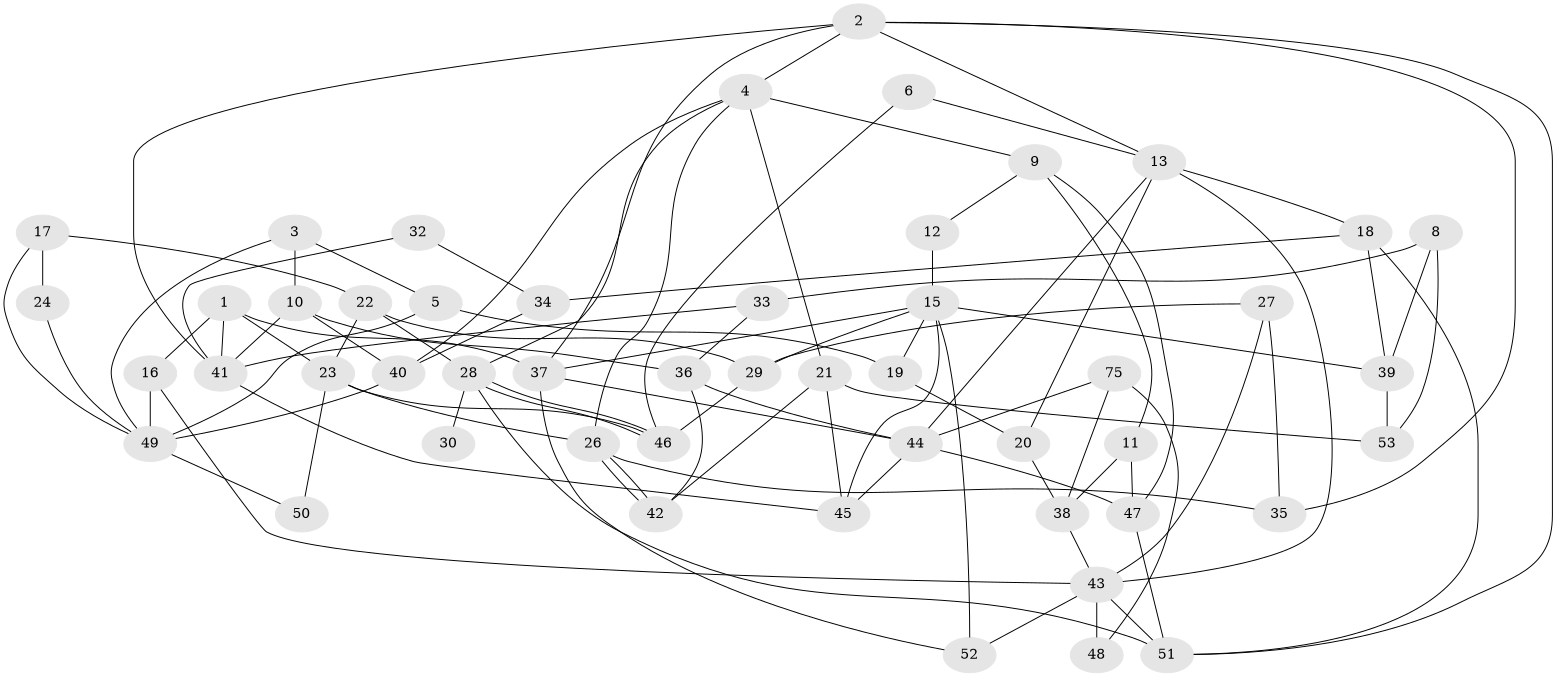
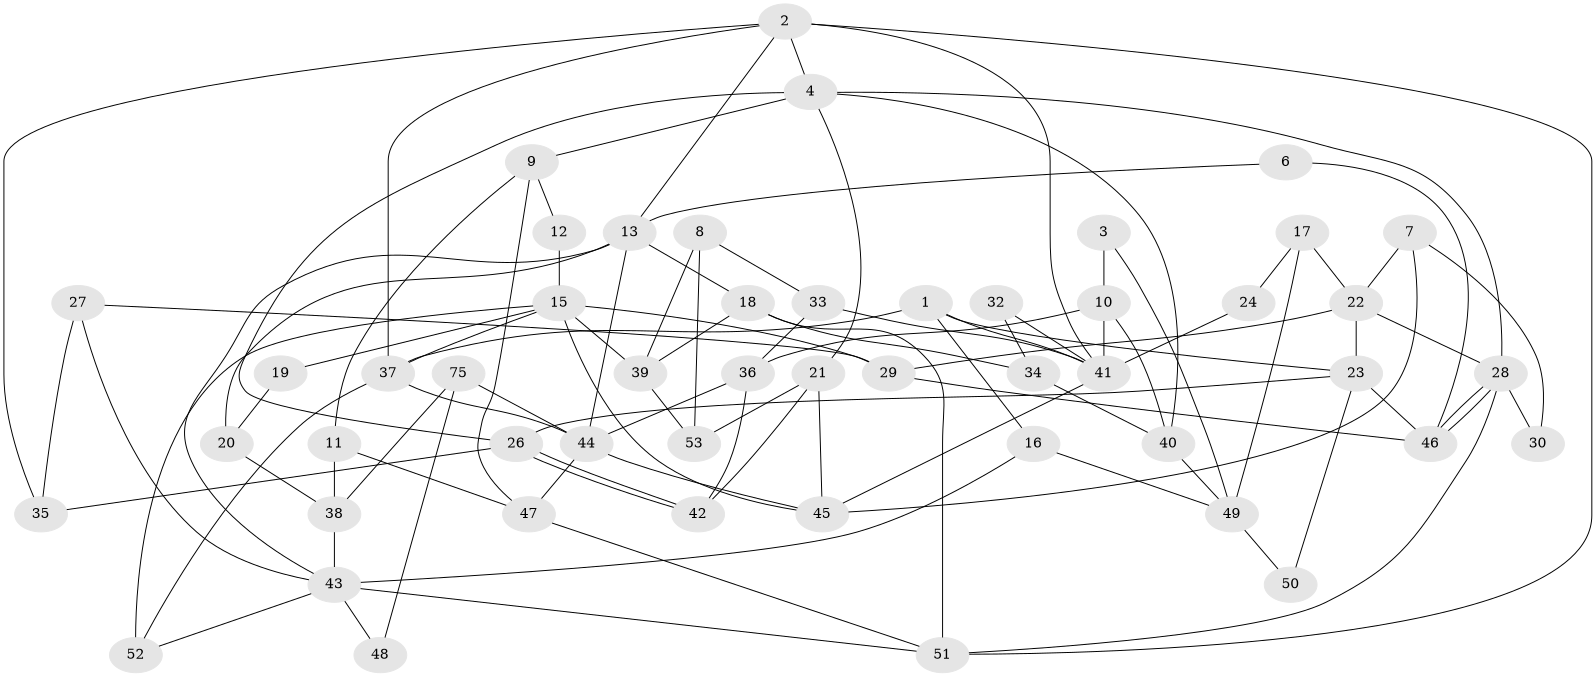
node "7": added
node "5": removed
edge "24" -- "49": now "24" -- "41"
